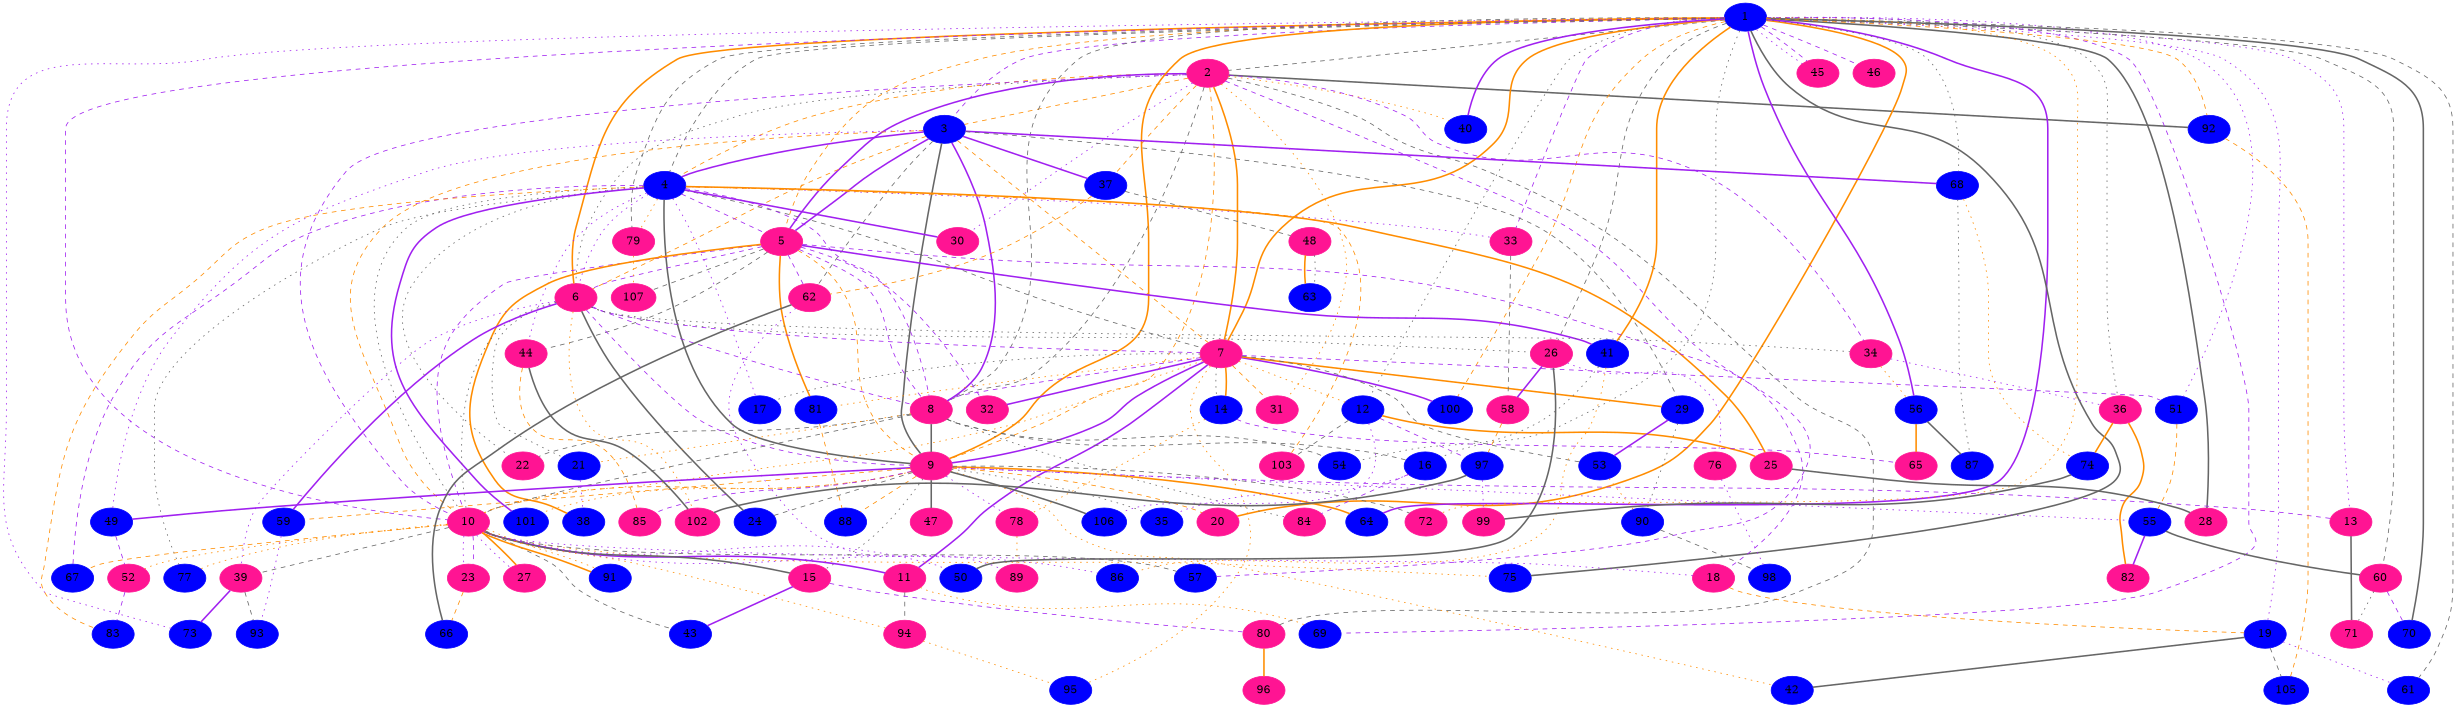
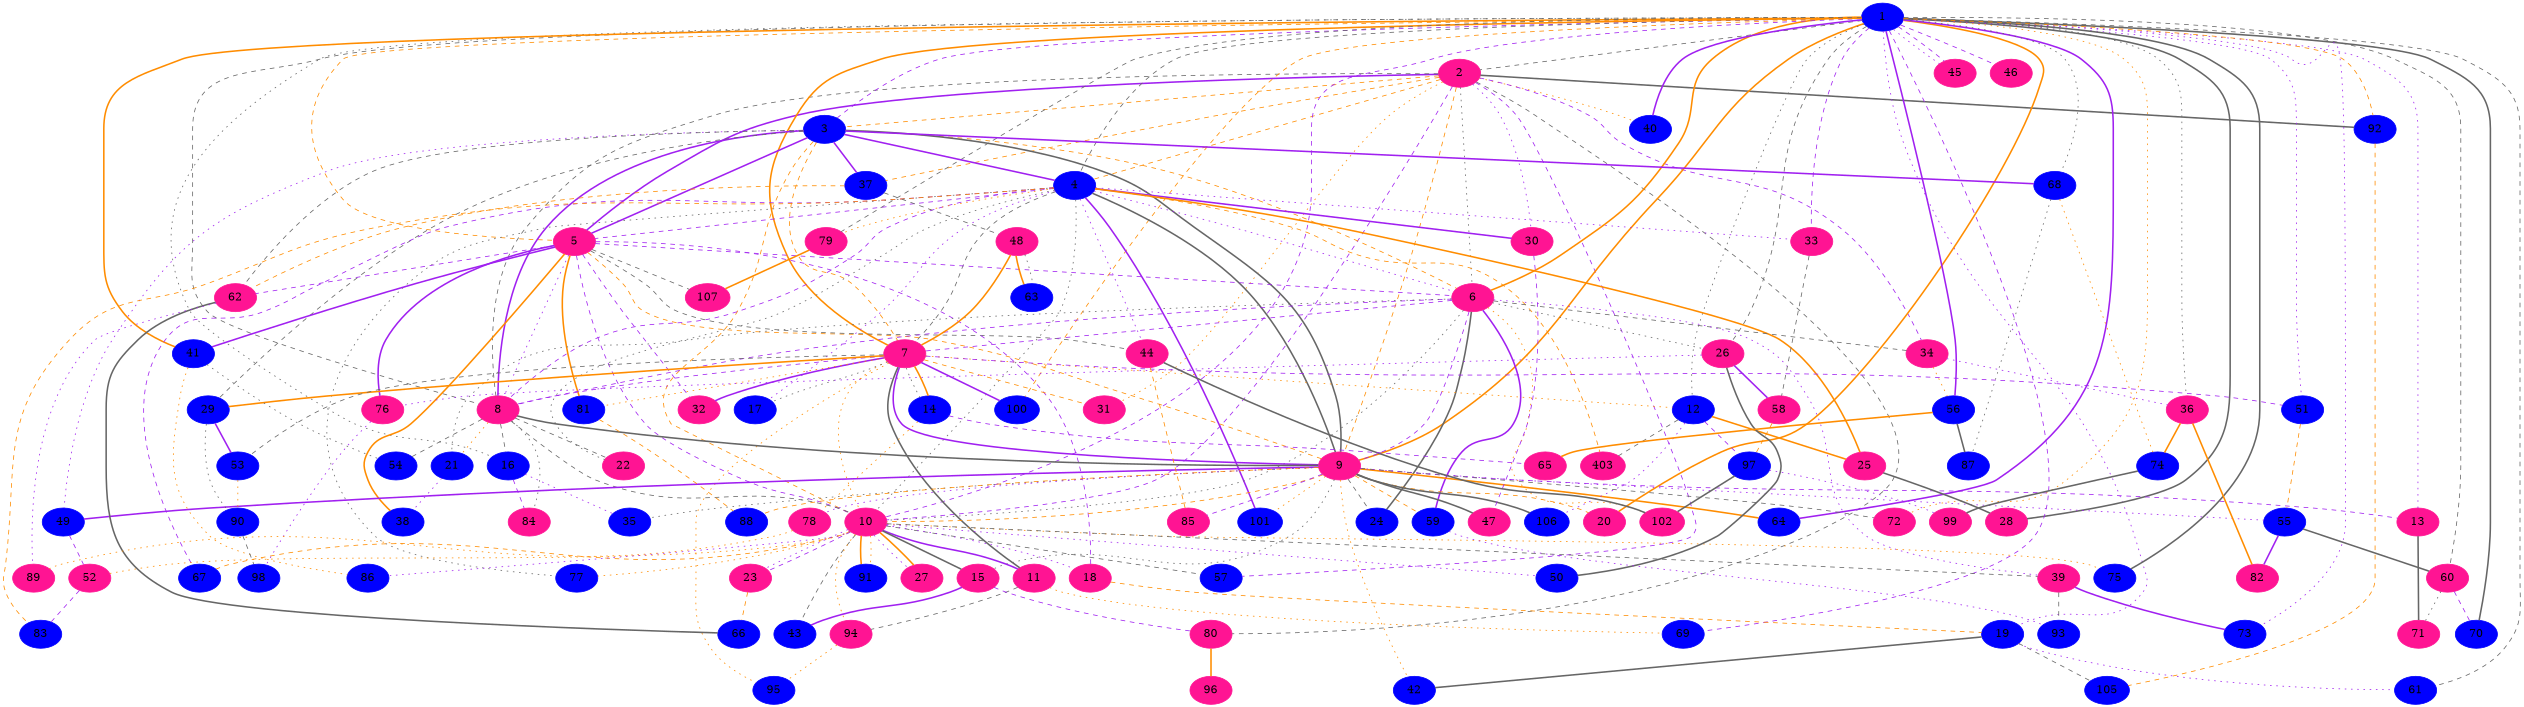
edge "2" -- "7": now "48" -- "7"
edge "79" -- "107": style dotted -> bold
edge "5" -- "76": added
edge "5" -- "8": style dashed -> dotted
edge "6" -- "34": style dotted -> dashed
edge "30" -- "47": added
edge "7" -- "11": color purple -> gray40
node "103": label "103" -> "403"
